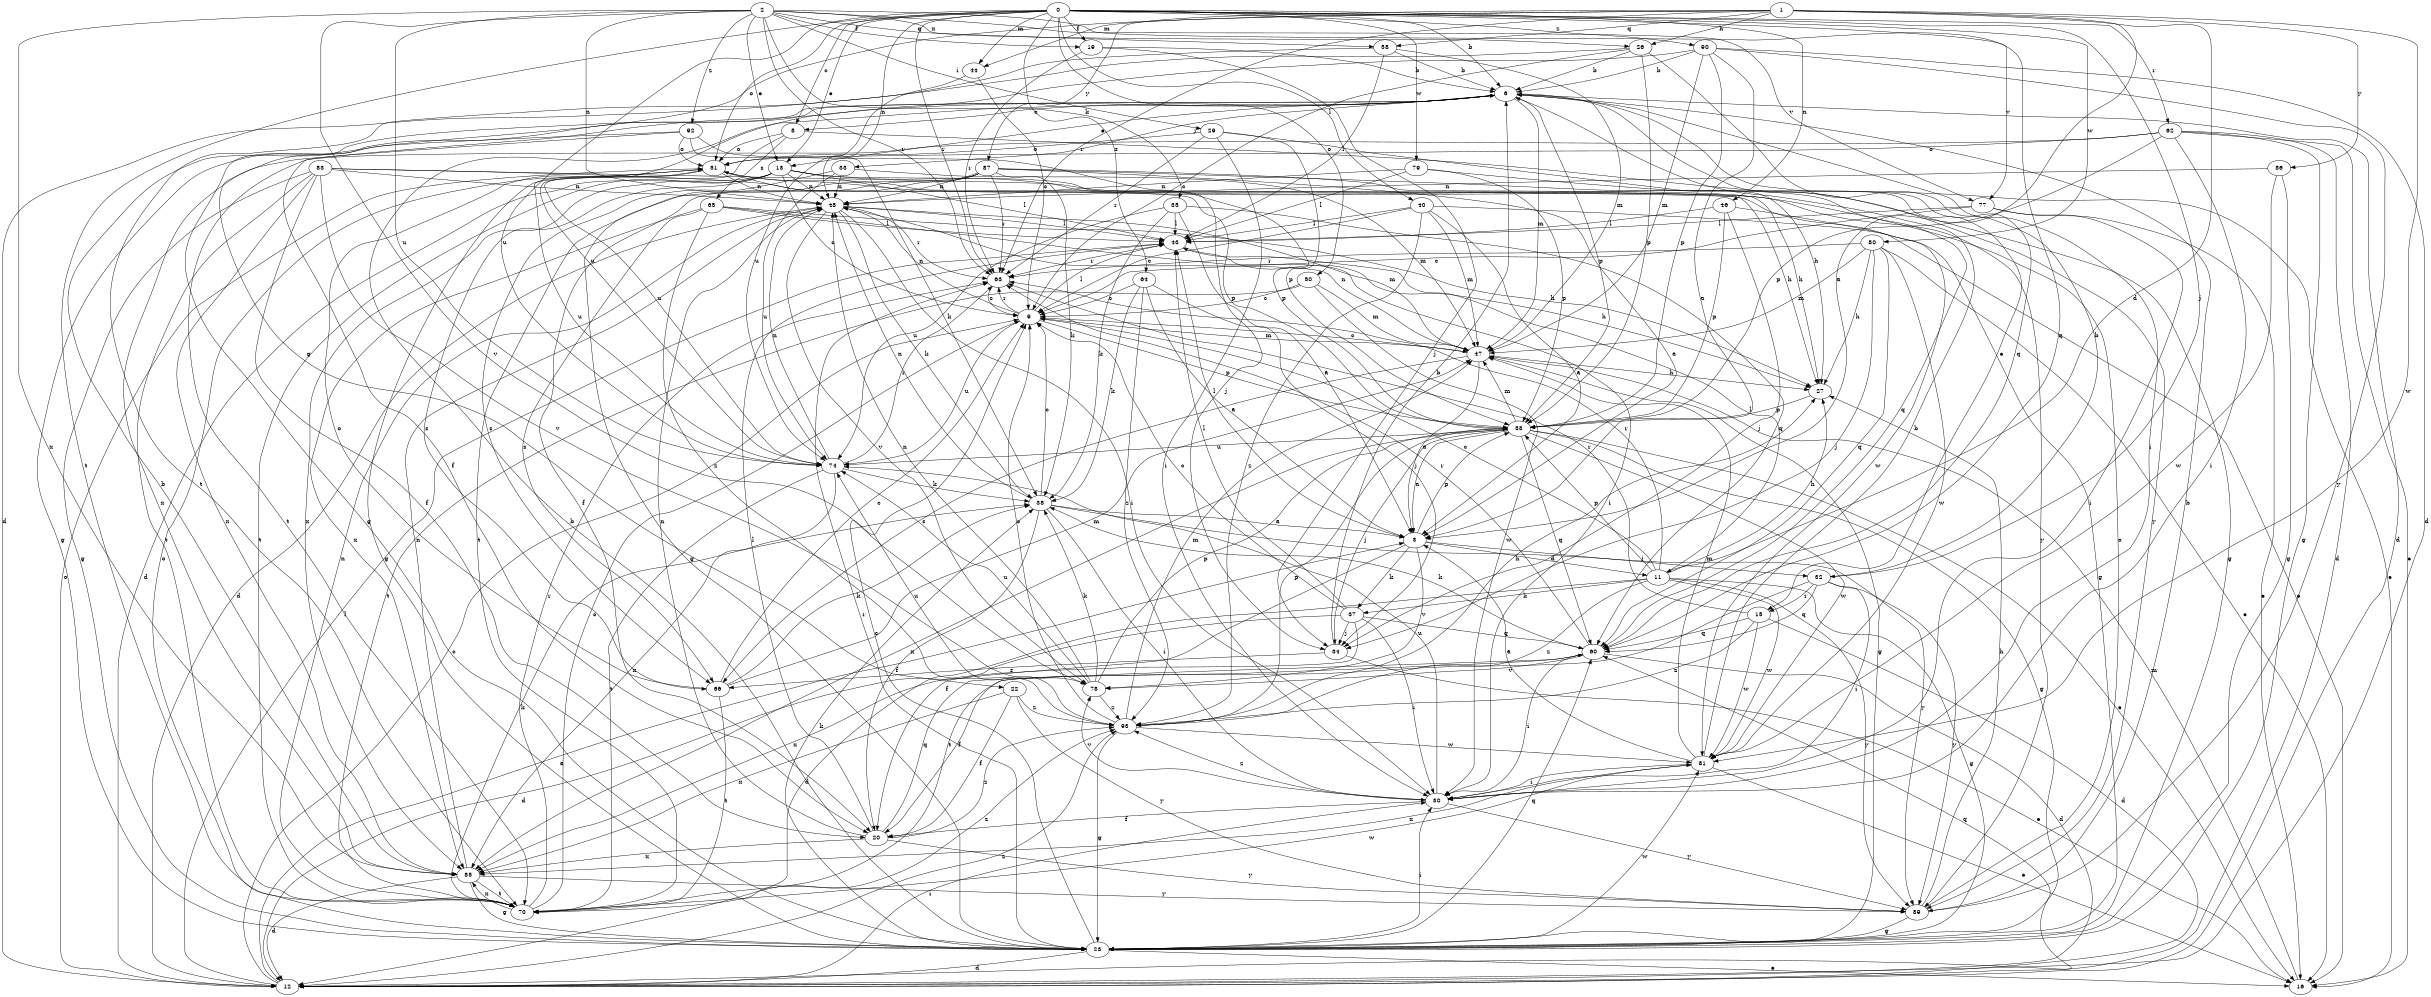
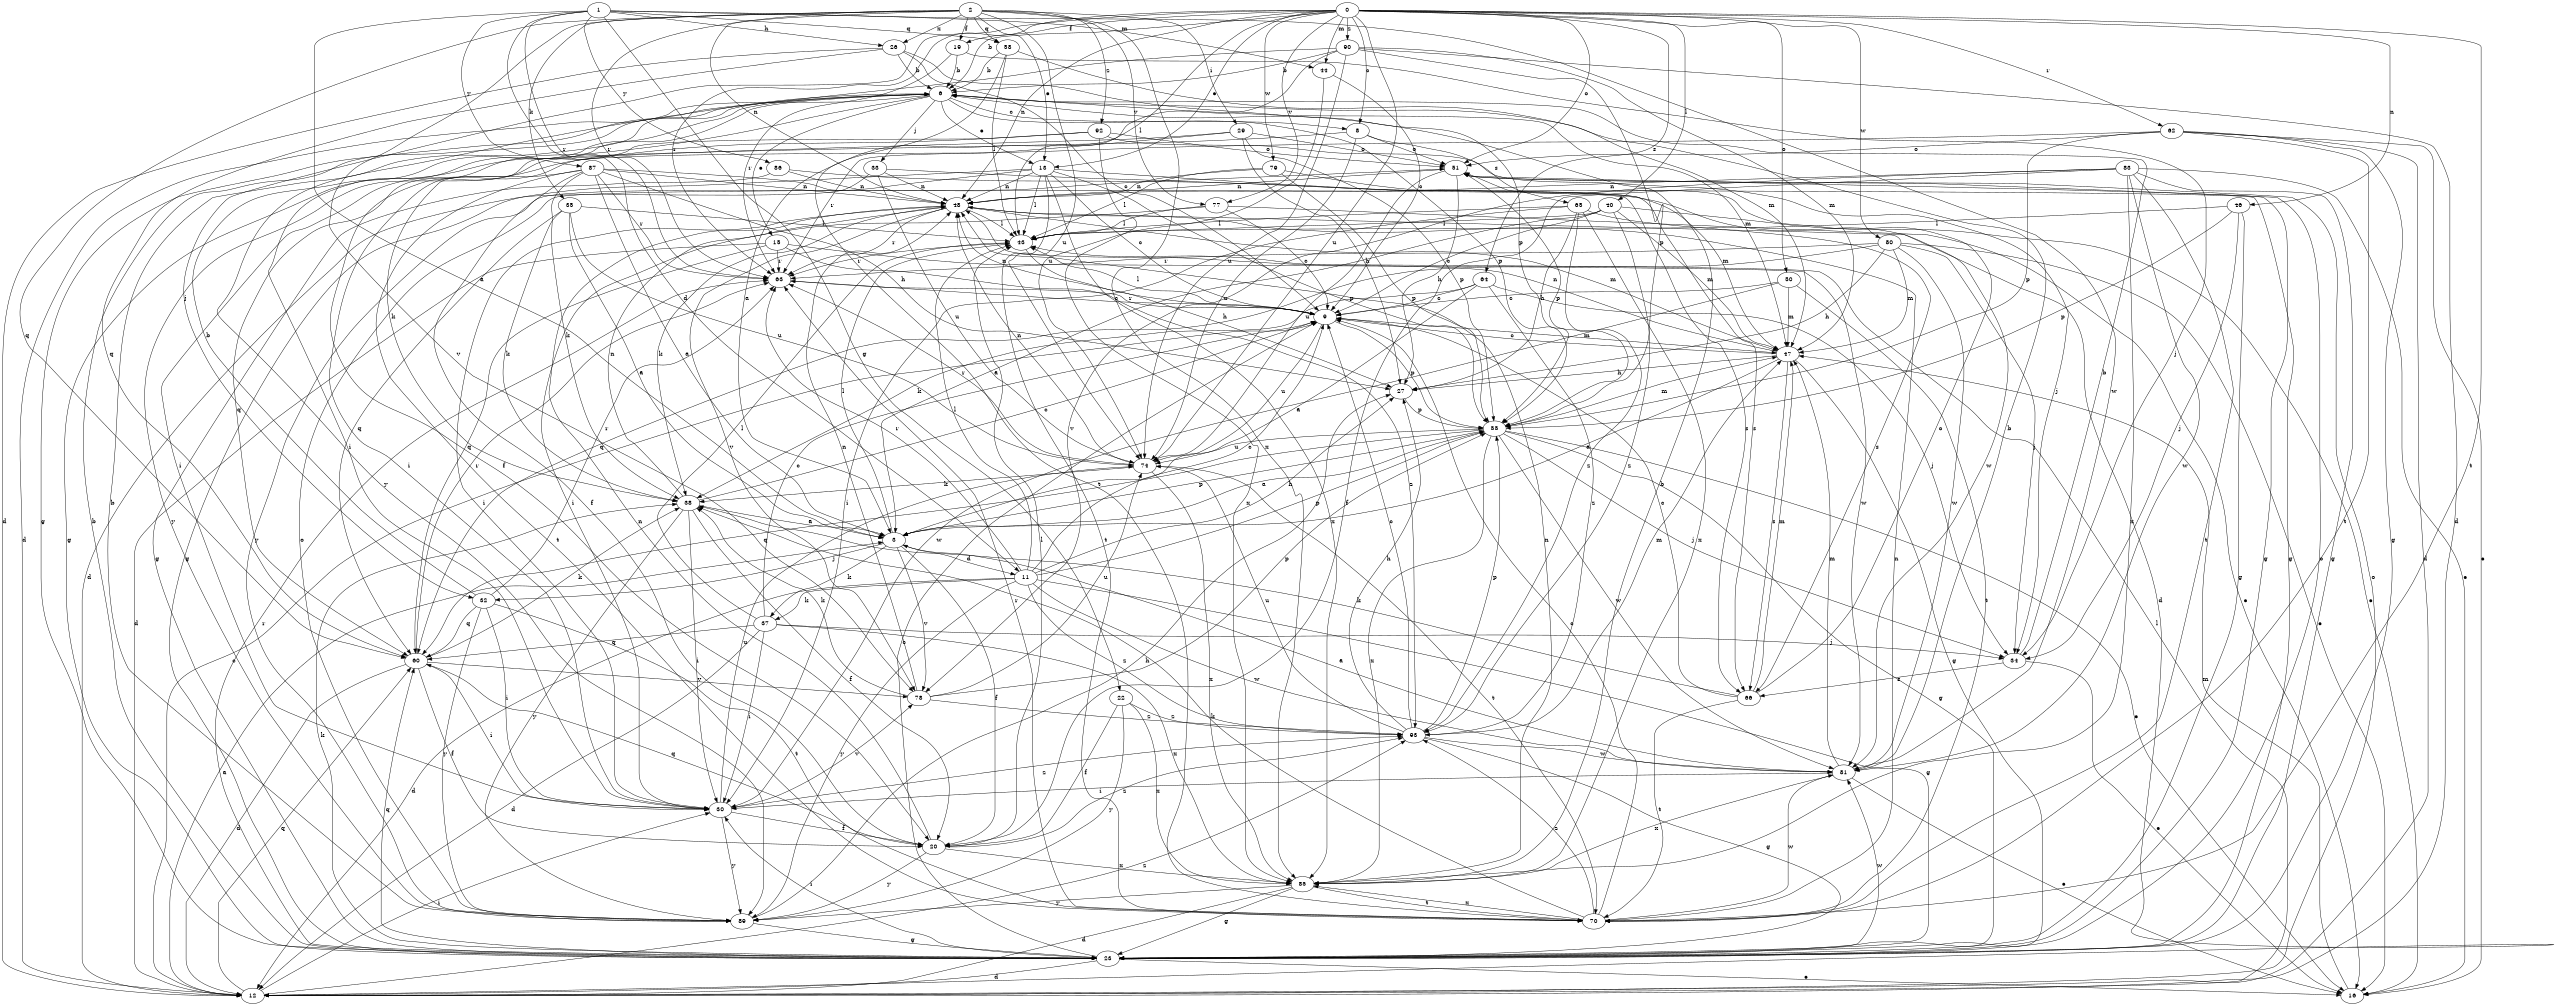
edge "0" -> "43": added, label "l"
edge "32" -> "15": now "32" -> "63"
